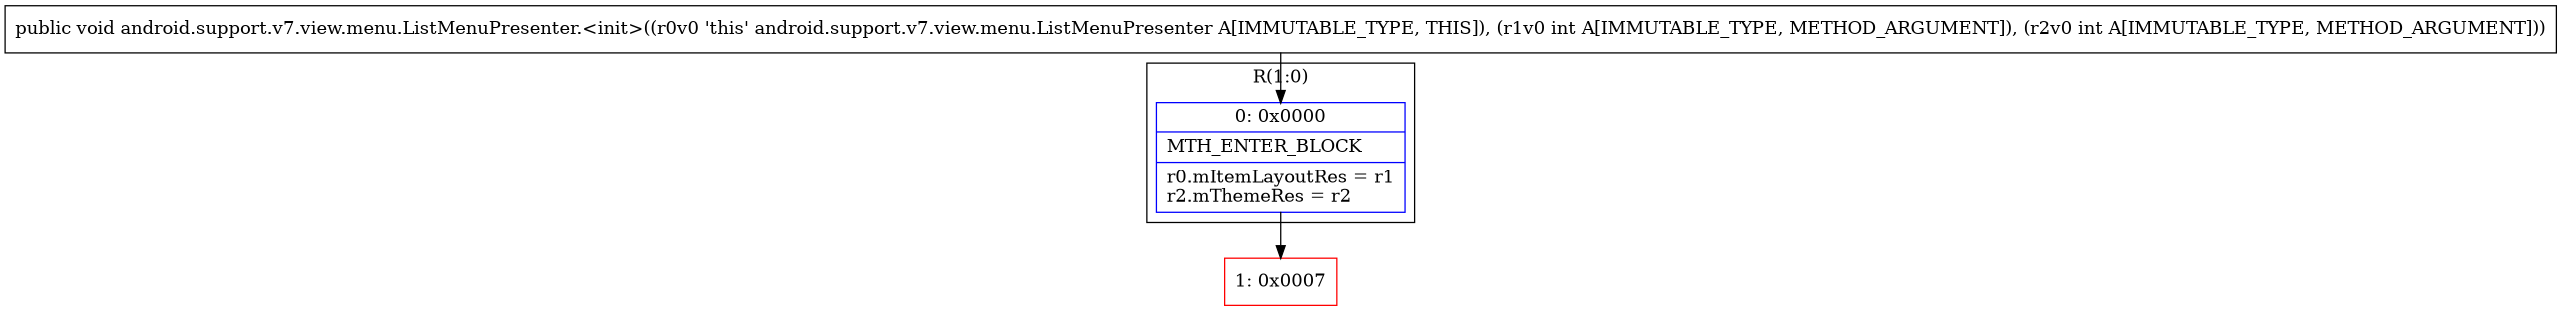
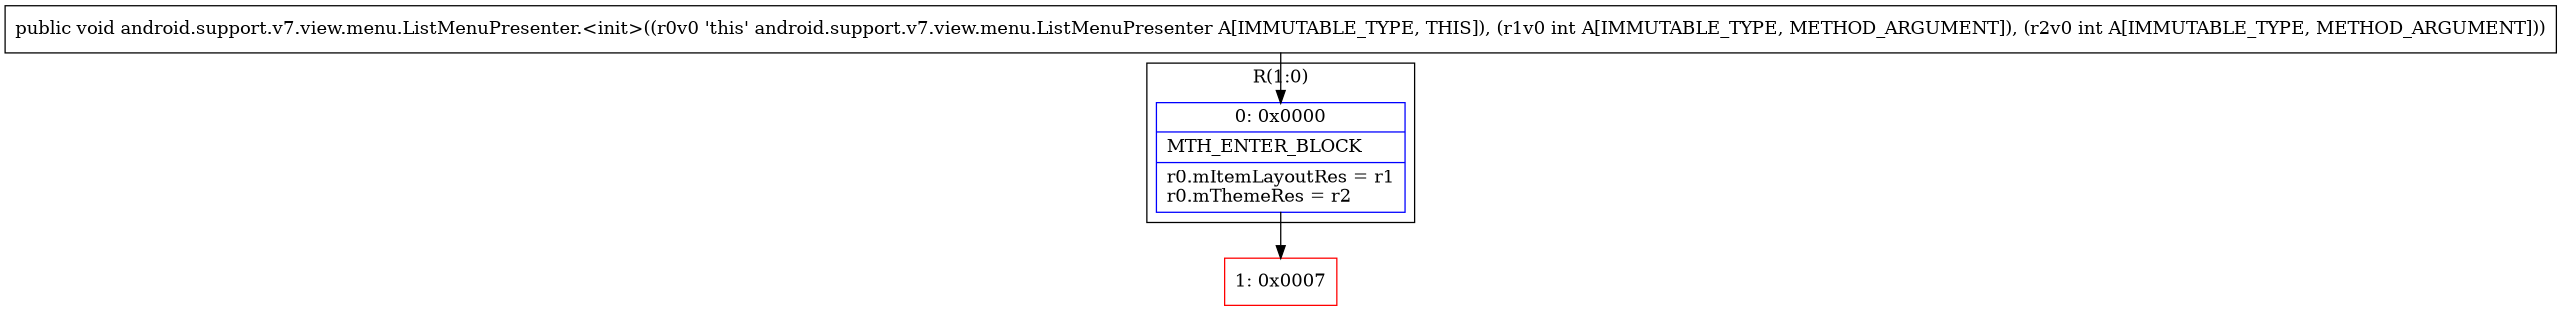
node "0: 0x0000": text "r2.mThemeRes = r2" -> "r0.mThemeRes = r2"
